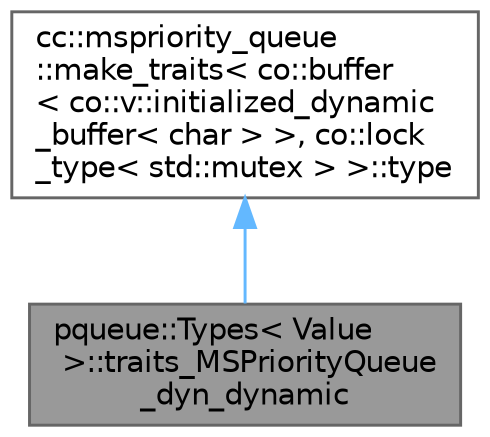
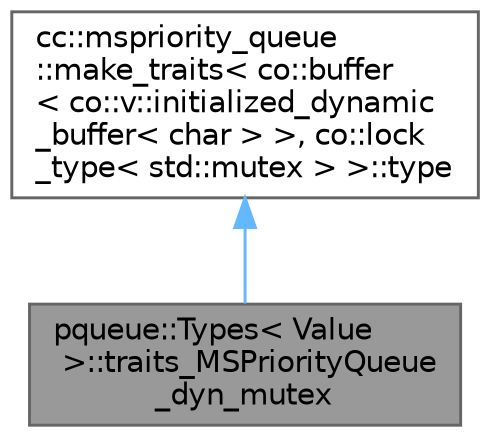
node "pqueue::Types< Value >::traits_MSPriorityQueue _dyn_dynamic": label "pqueue::Types< Value >::traits_MSPriorityQueue _dyn_dynamic" -> "pqueue::Types< Value >::traits_MSPriorityQueue _dyn_mutex"
